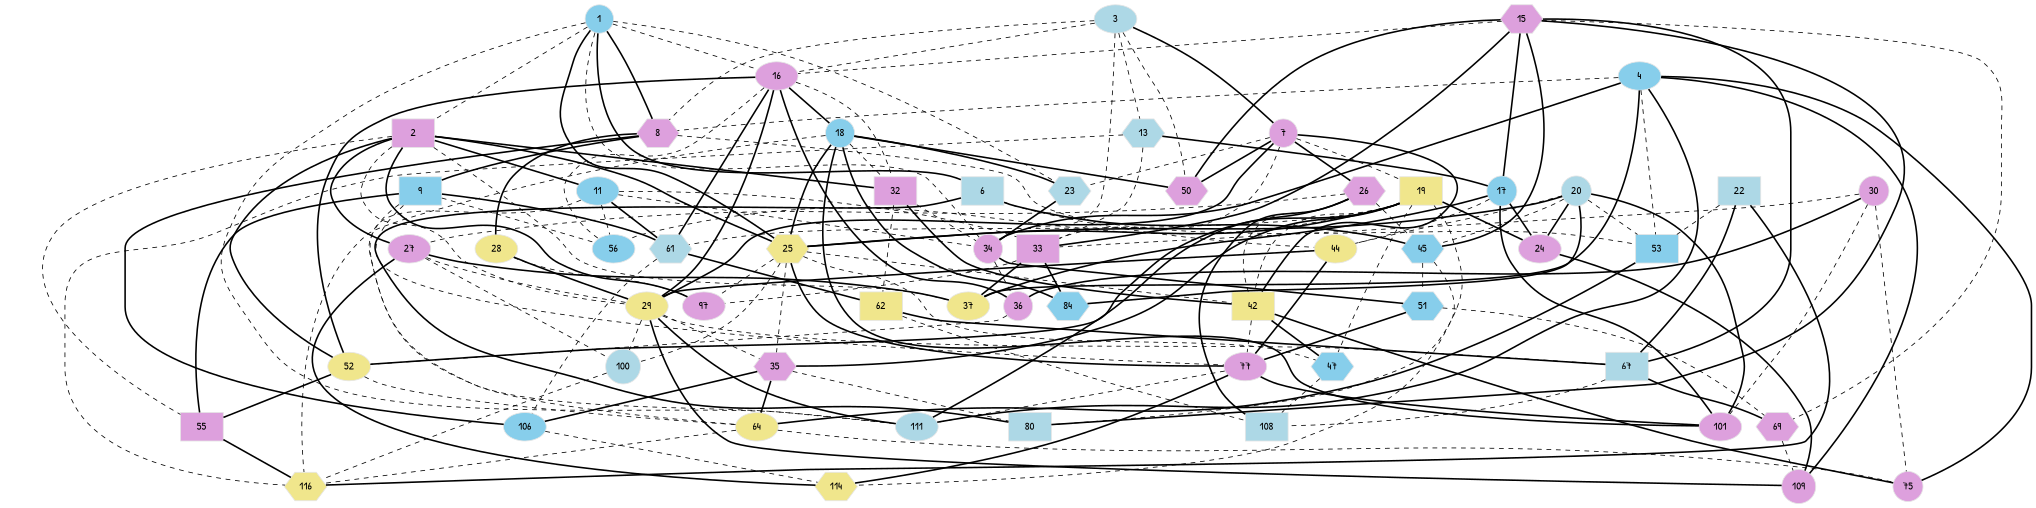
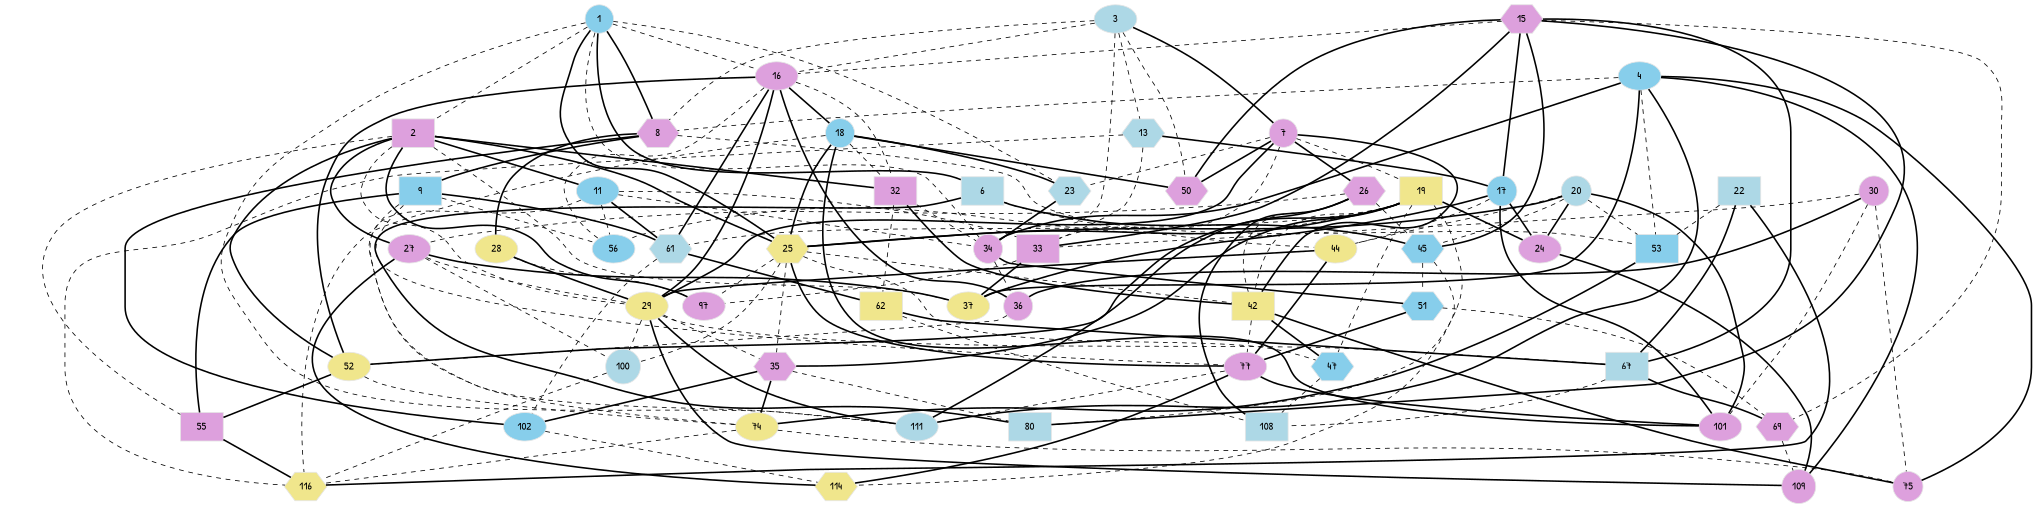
node "84": removed
node "106": label "106" -> "102"
node "64": label "64" -> "74"
